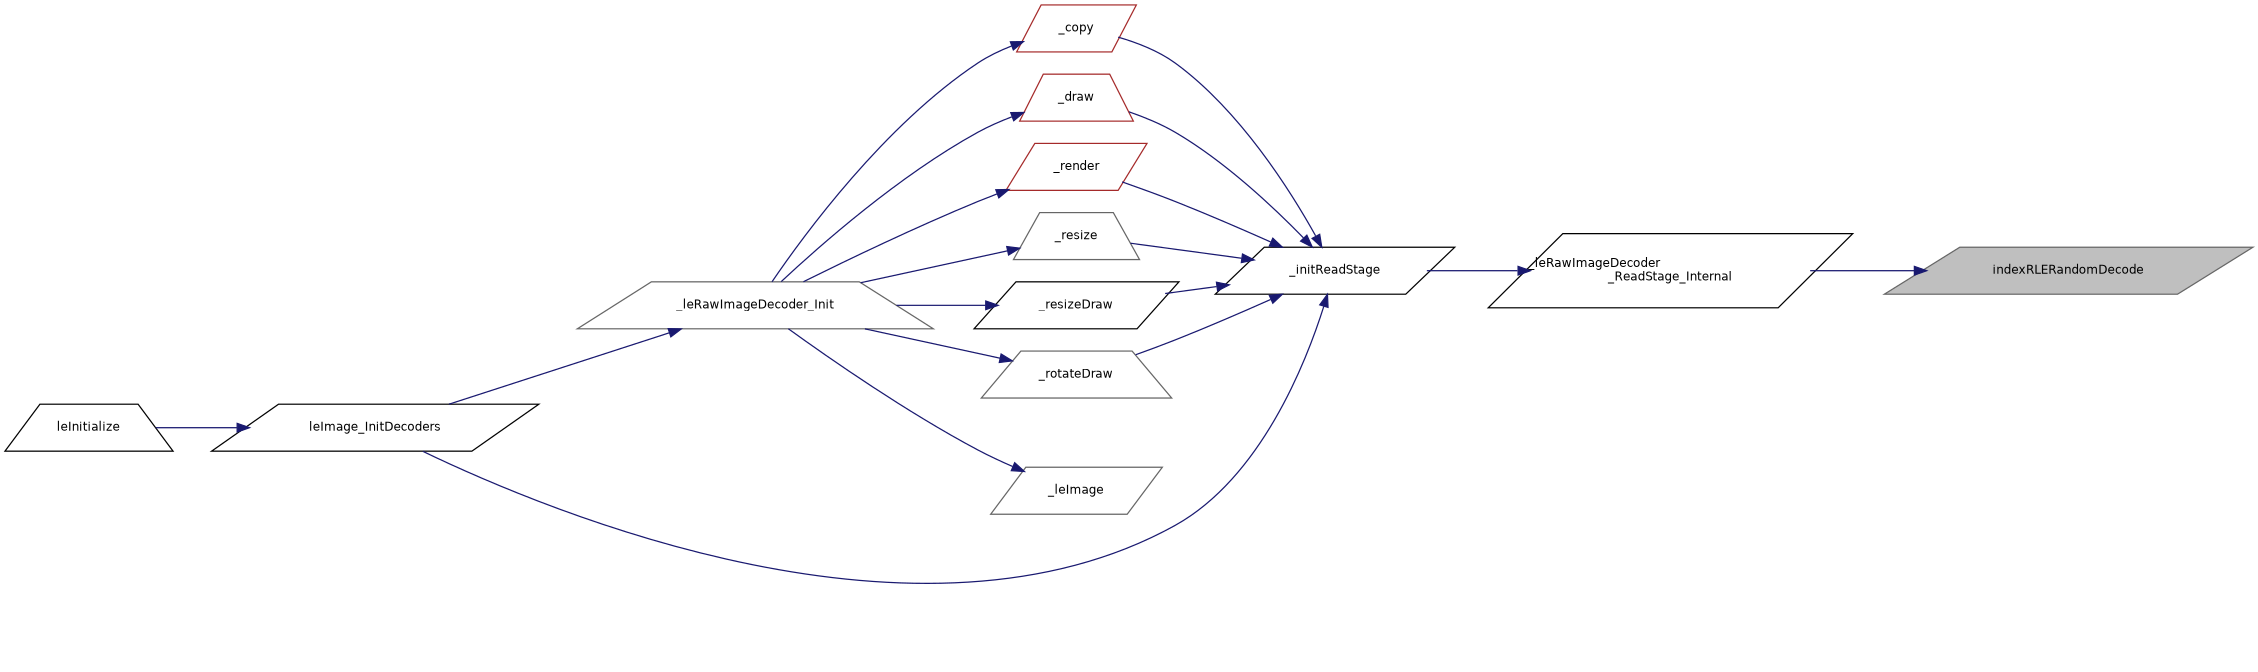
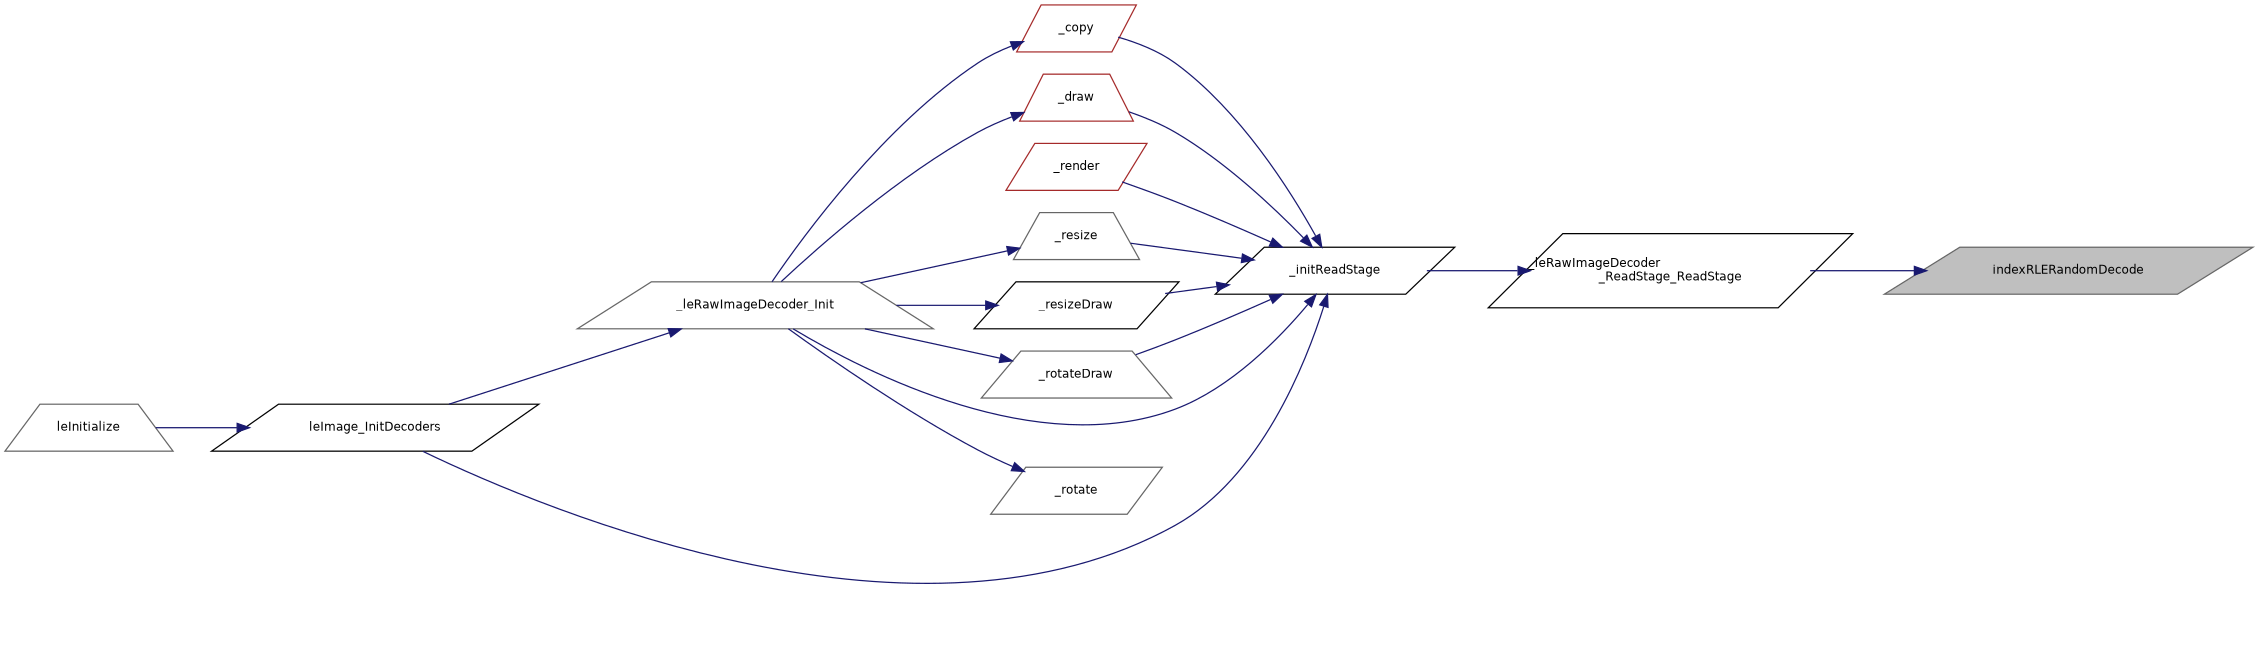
edge "_leRawImageDecoder_Init" -> "_render": now "_leRawImageDecoder_Init" -> "_initReadStage"
node "_leRawImageDecoder _ReadStage_Internal": label "_leRawImageDecoder _ReadStage_Internal" -> "_leRawImageDecoder _ReadStage_ReadStage"
node "leInitialize": color black -> gray40
node "_leImage": label "_leImage" -> "_rotate"
